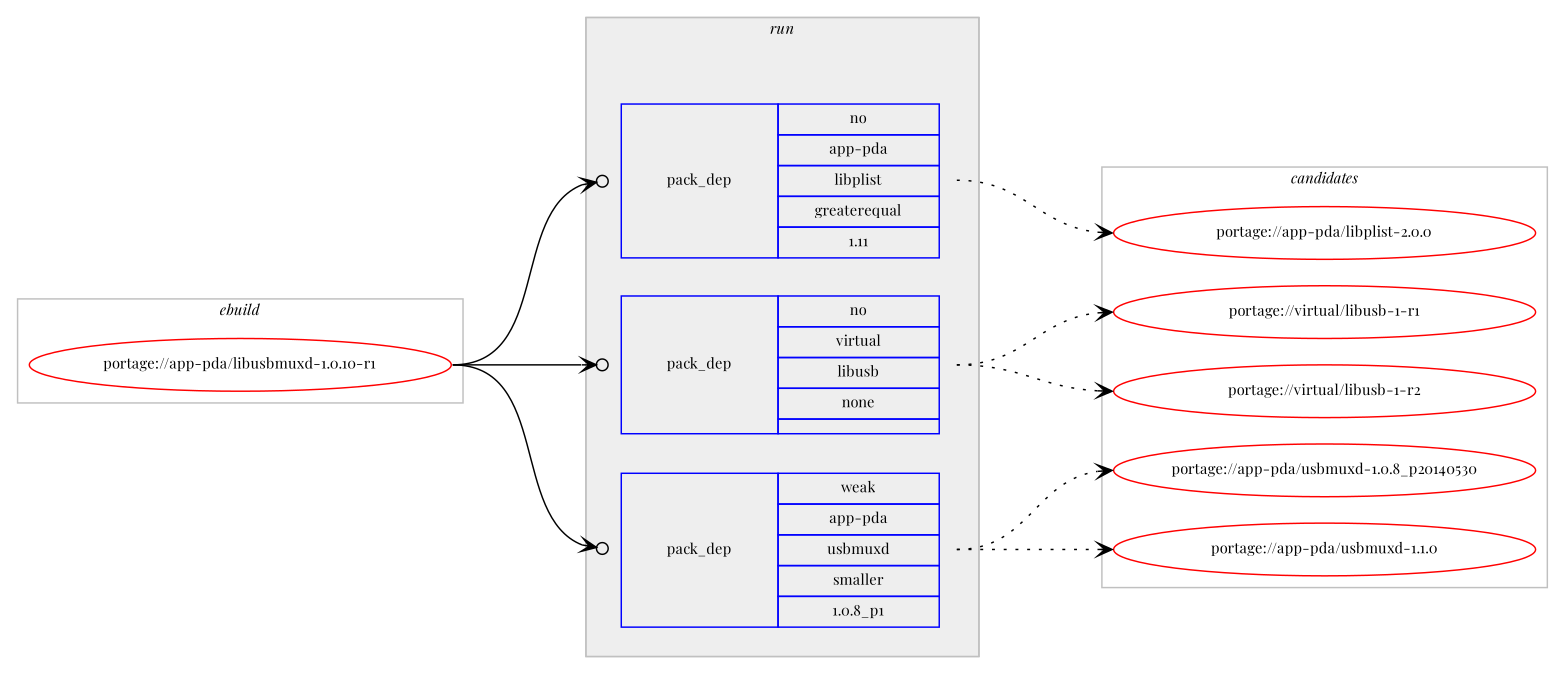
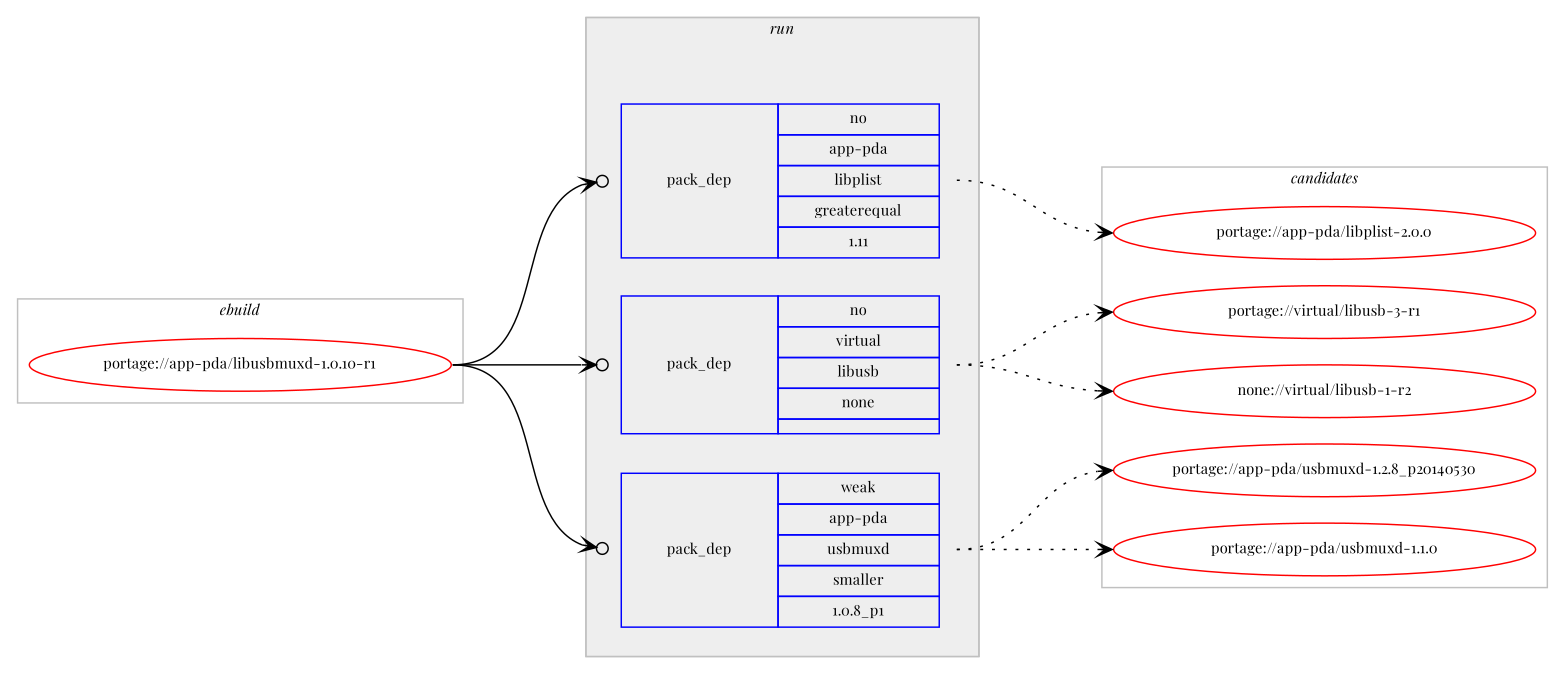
node "portage://virtual/libusb-1-r1": label "portage://virtual/libusb-1-r1" -> "portage://virtual/libusb-3-r1"
node "portage://virtual/libusb-1-r2": label "portage://virtual/libusb-1-r2" -> "none://virtual/libusb-1-r2"
node "portage://app-pda/usbmuxd-1.0.8_p20140530": label "portage://app-pda/usbmuxd-1.0.8_p20140530" -> "portage://app-pda/usbmuxd-1.2.8_p20140530"
